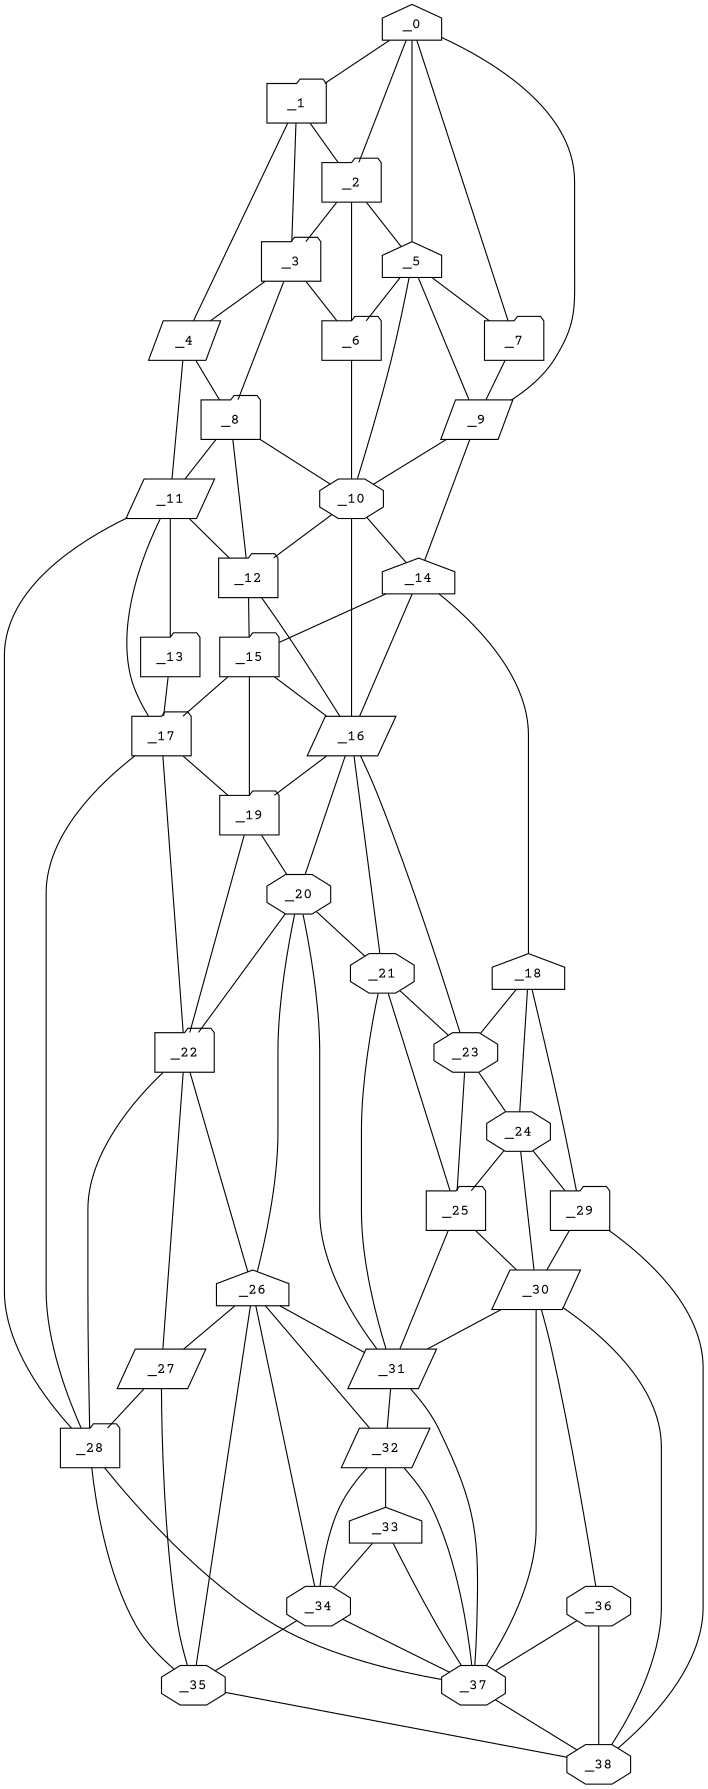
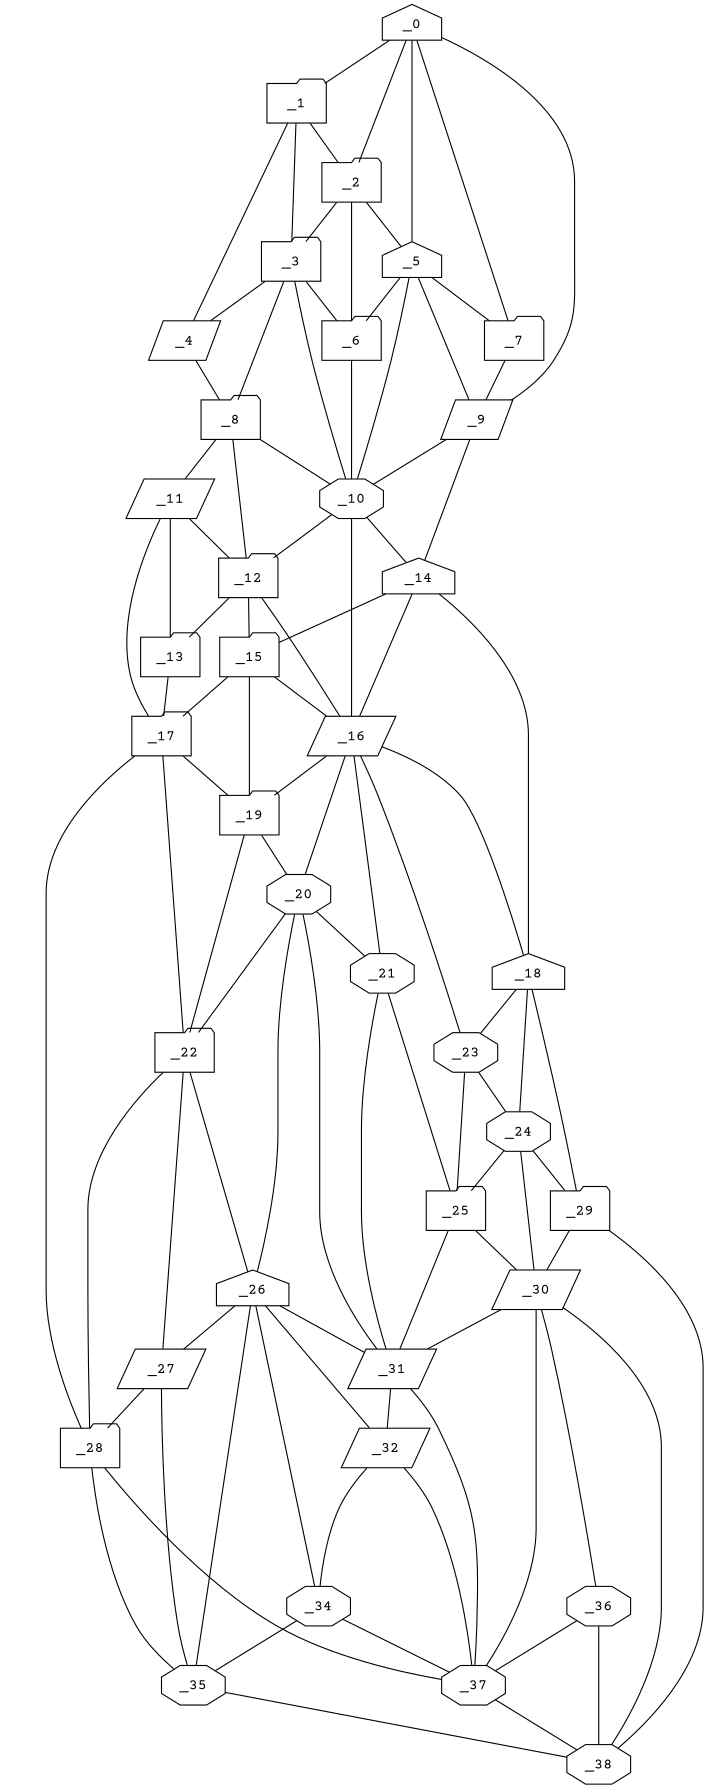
edge "_3" -- "_10": added
edge "_4" -- "_11": removed
edge "_12" -- "_13": added
edge "_16" -- "_18": added
edge "_11" -- "_28": removed
edge "_21" -- "_23": removed
node "_33": removed
